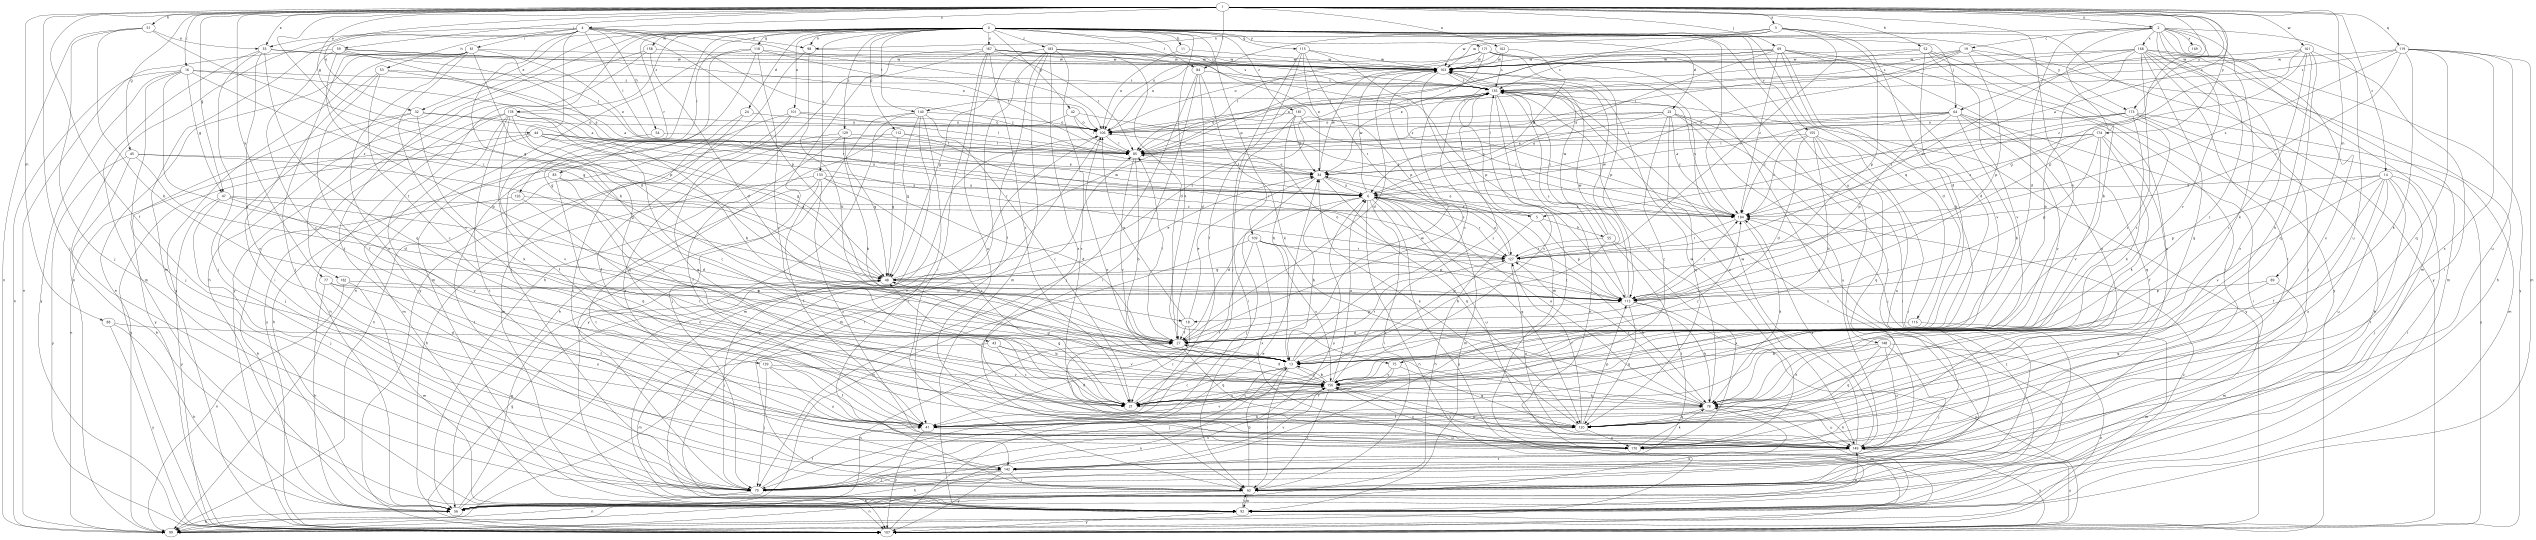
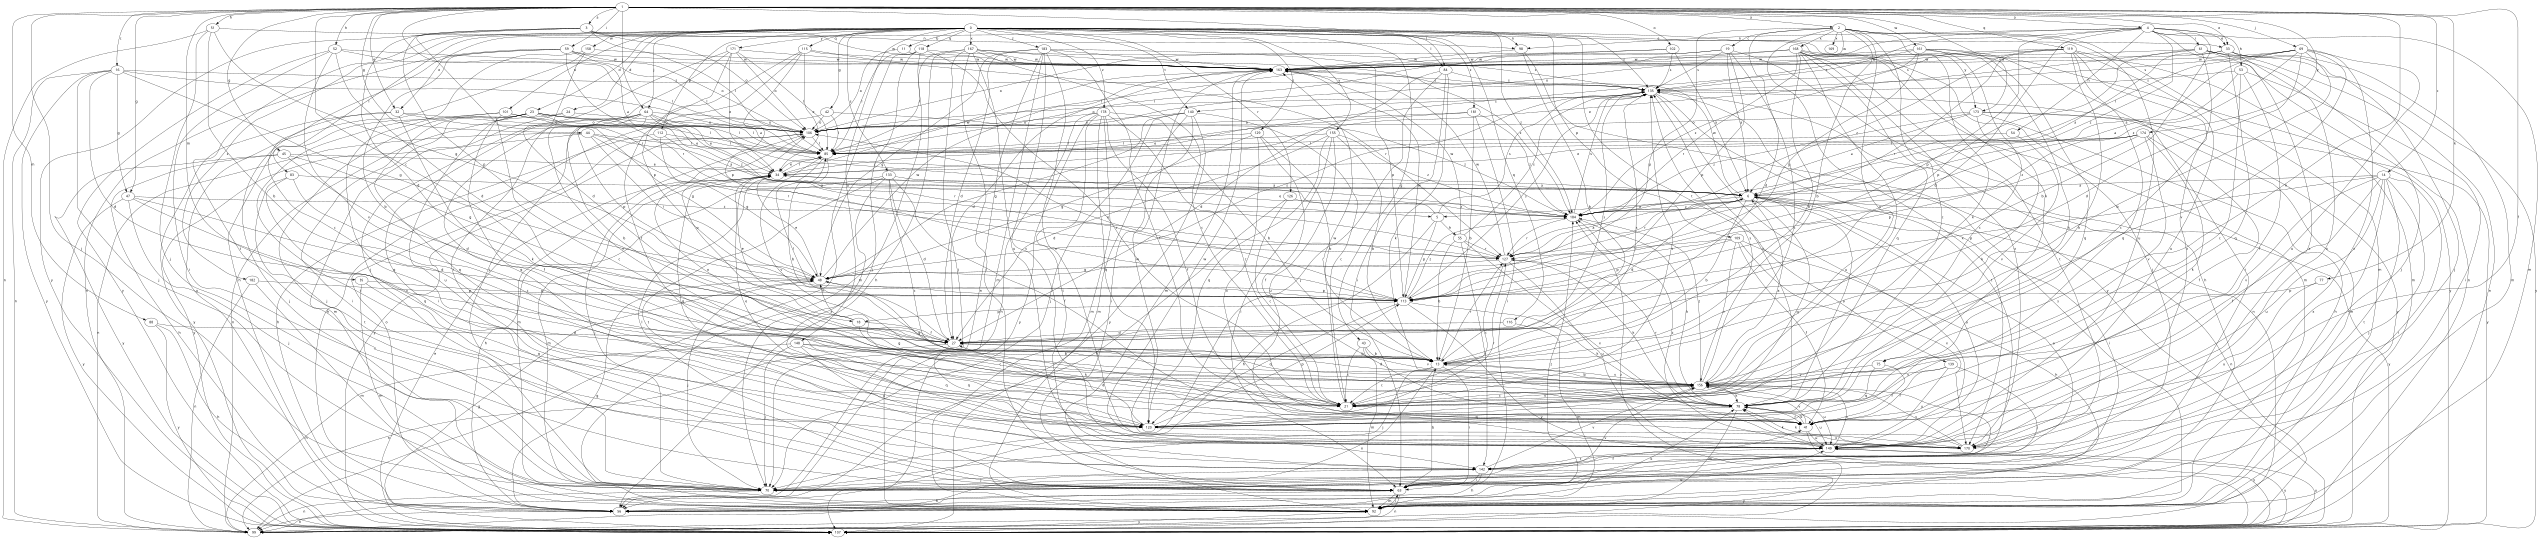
edge "77" -> "41": removed, label "f"
edge "77" -> "56": removed, label "h"
